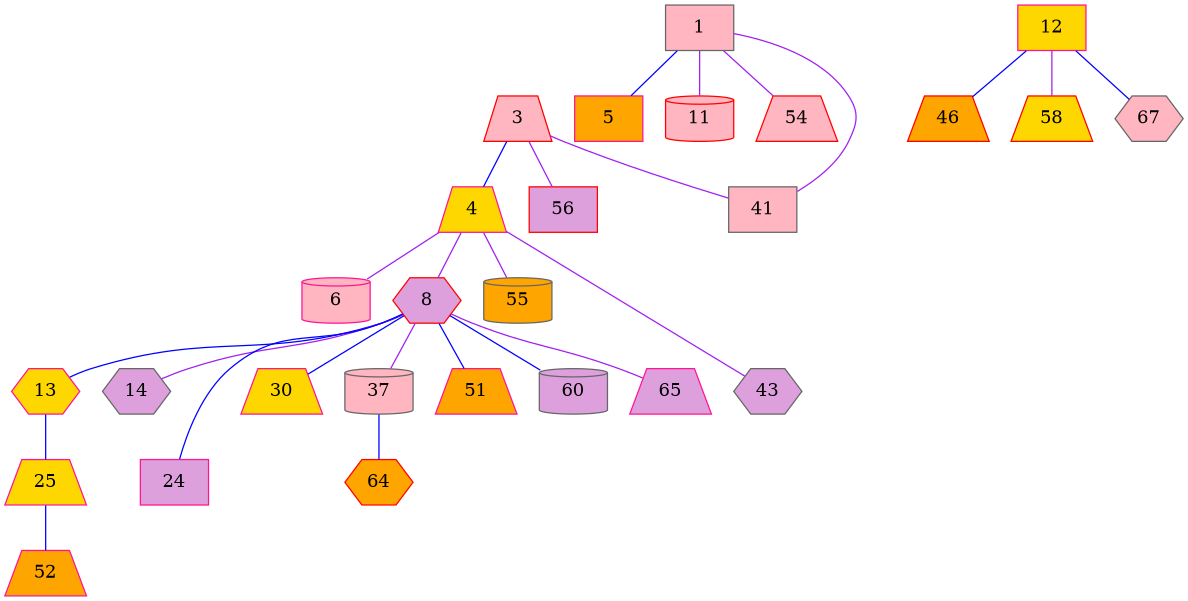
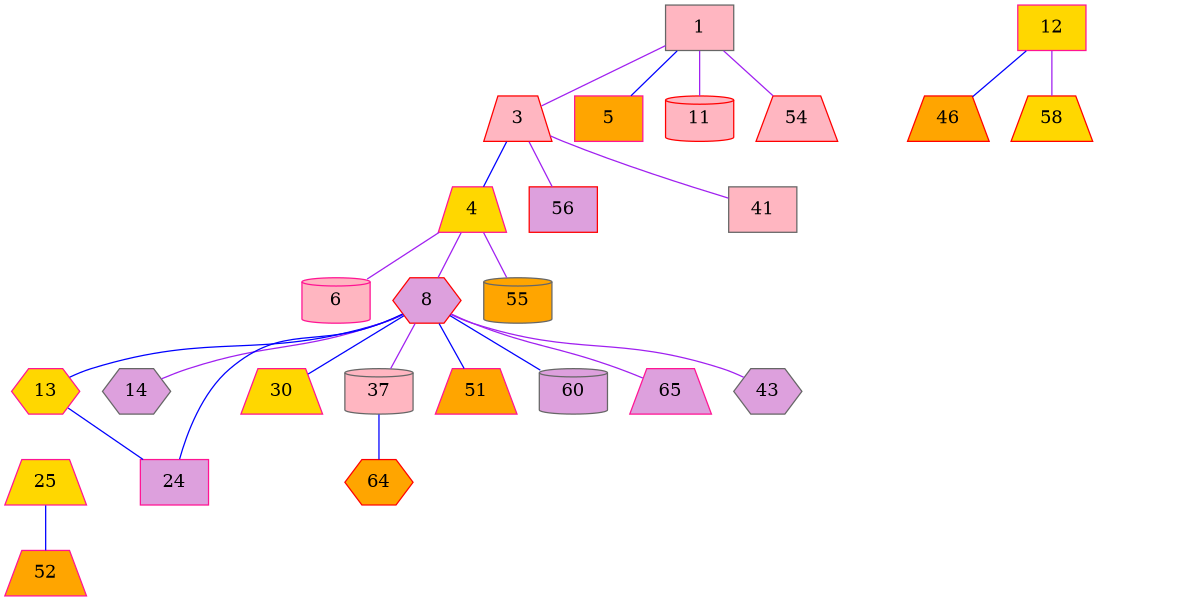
edge "1" -- "41": now "1" -- "3"
node "67": removed
edge "4" -- "43": now "8" -- "43"
edge "13" -- "25": now "13" -- "24"
